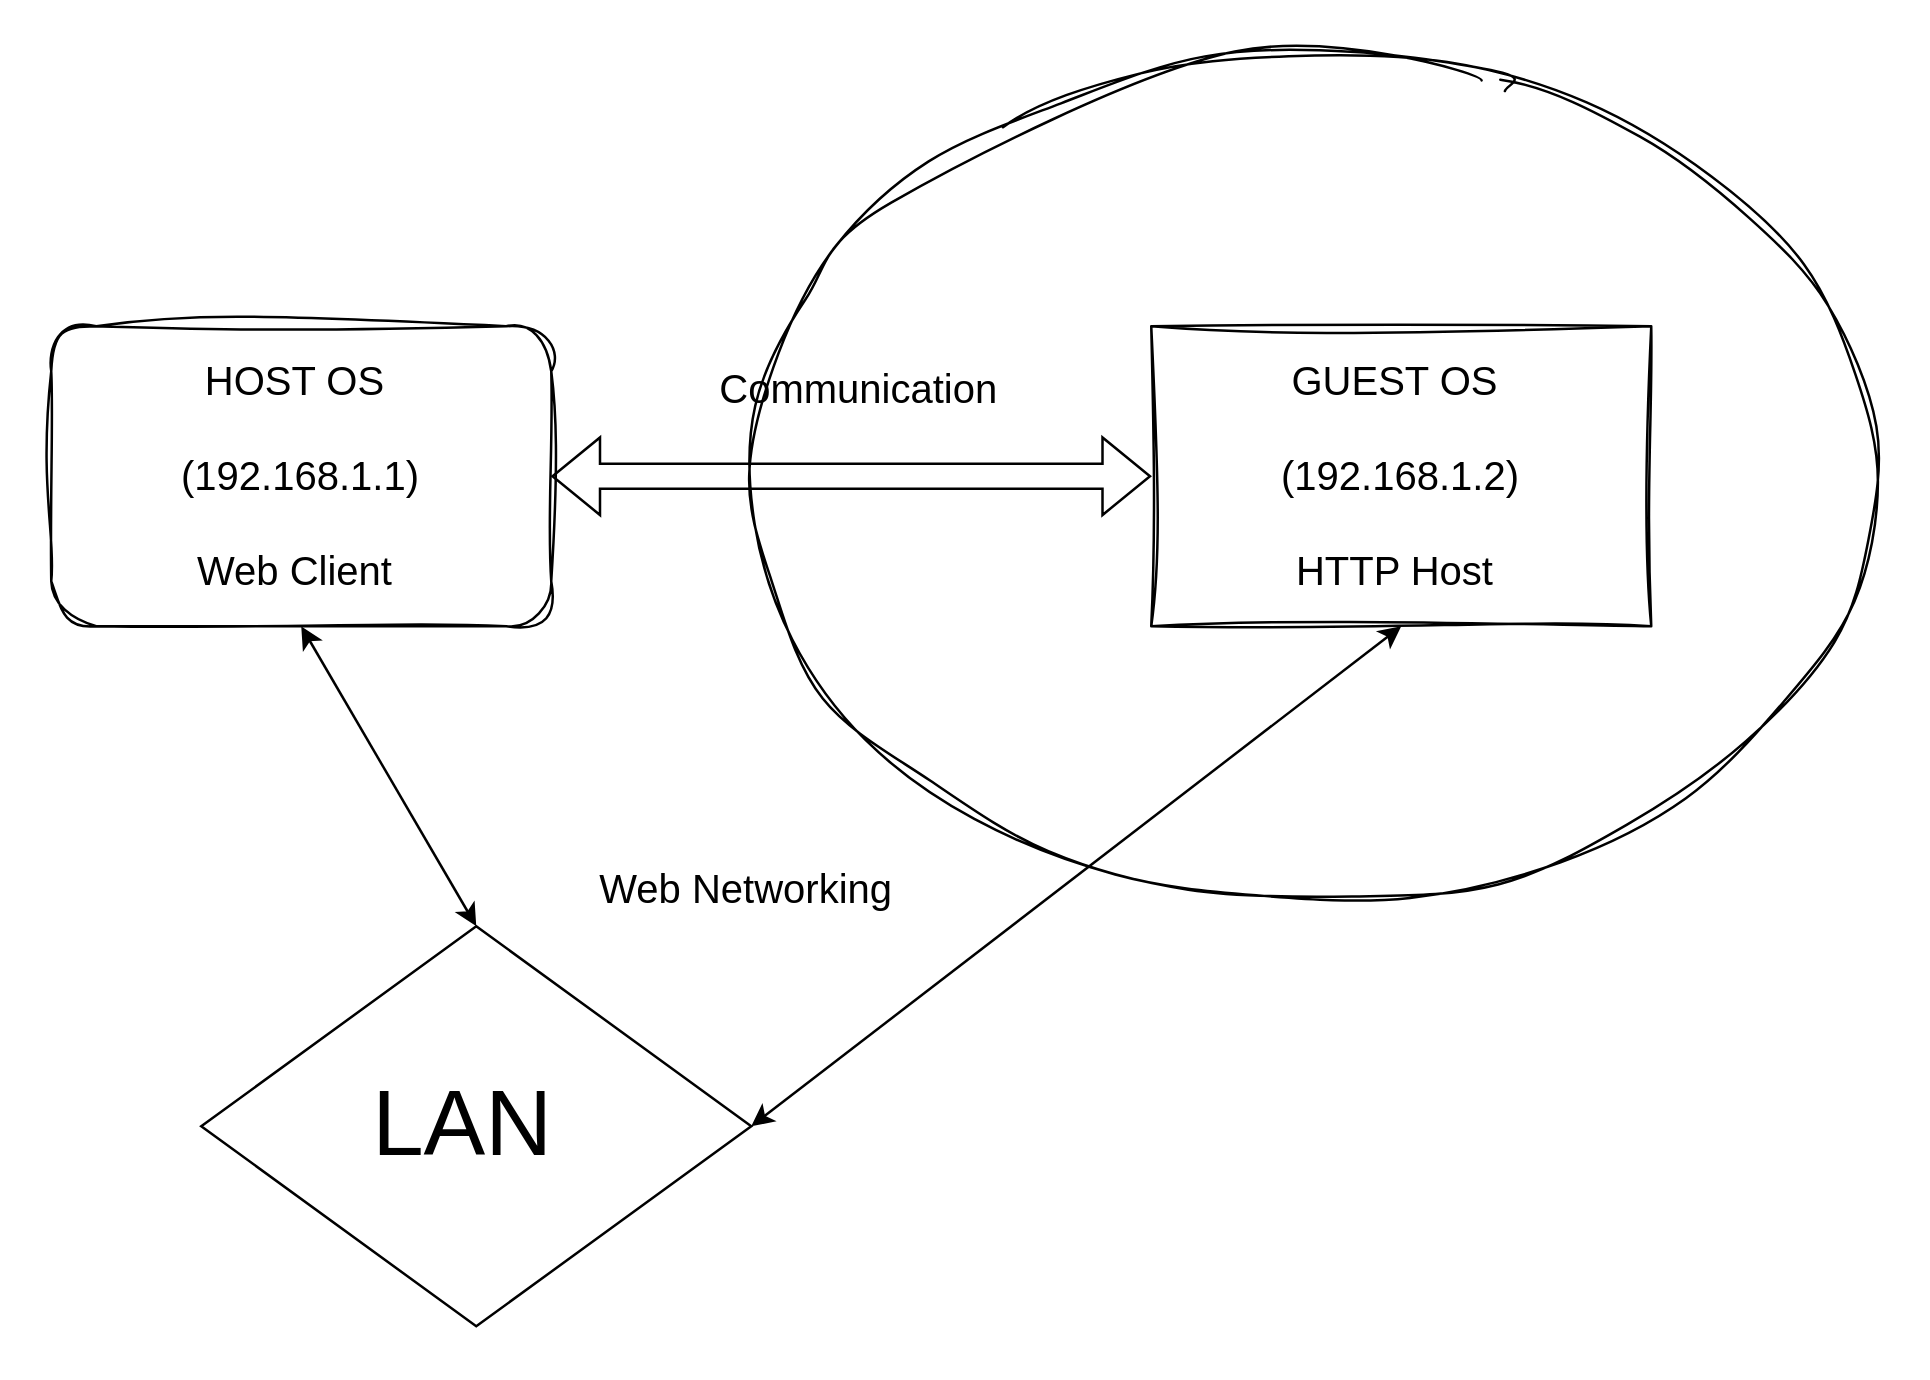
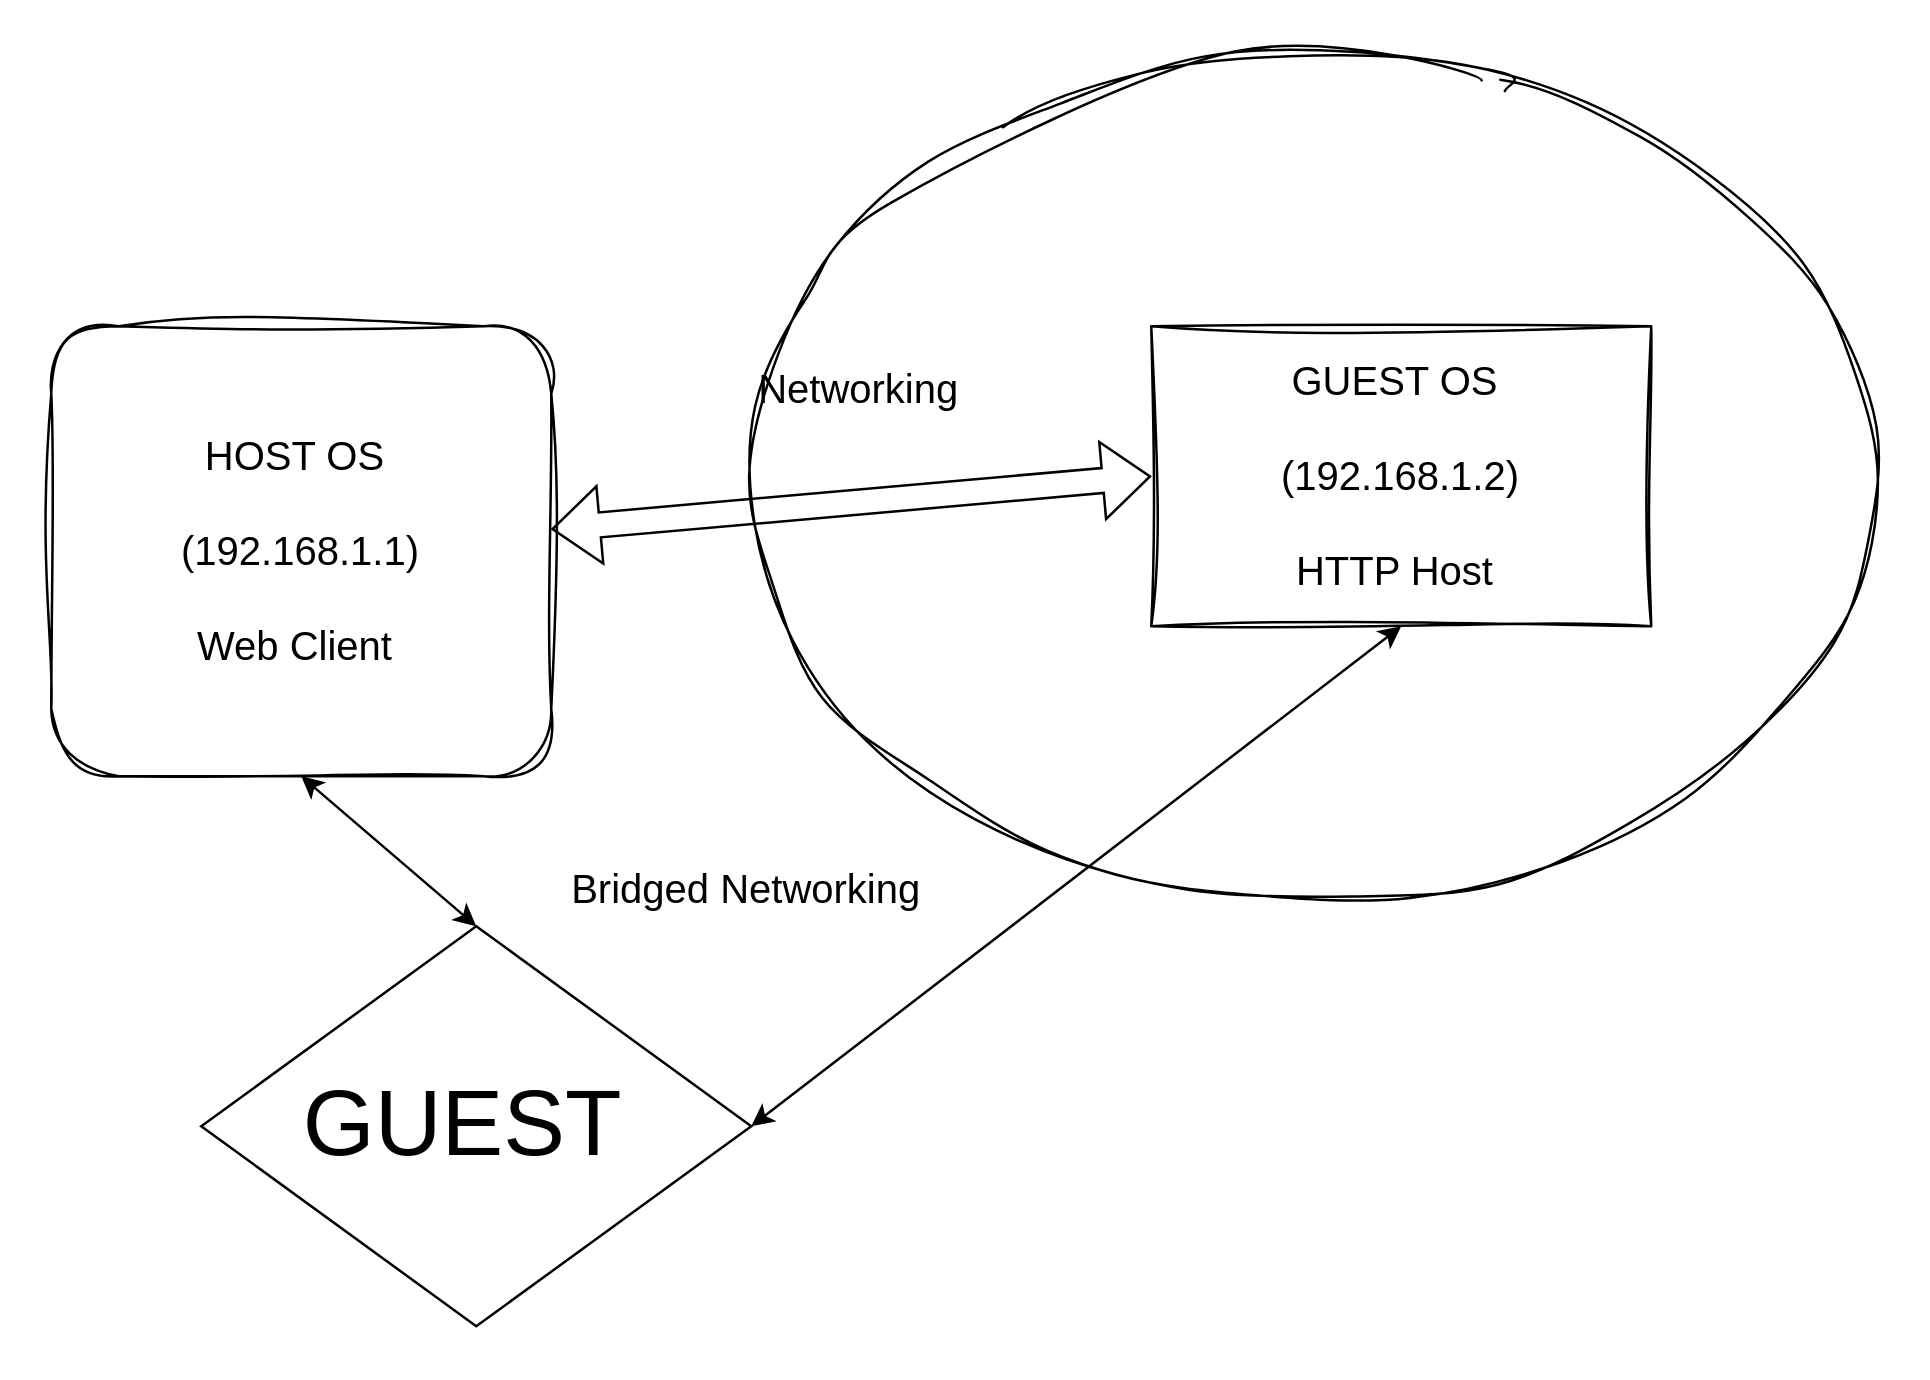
node "Communication": label "Communication" -> "Networking"
node "HOST OS (192.168.1.1) Web Client": size 500x300 -> 500x450
node "Web Networking": label "Web Networking" -> "Bridged Networking"
node "LAN": label "LAN" -> "GUEST"
